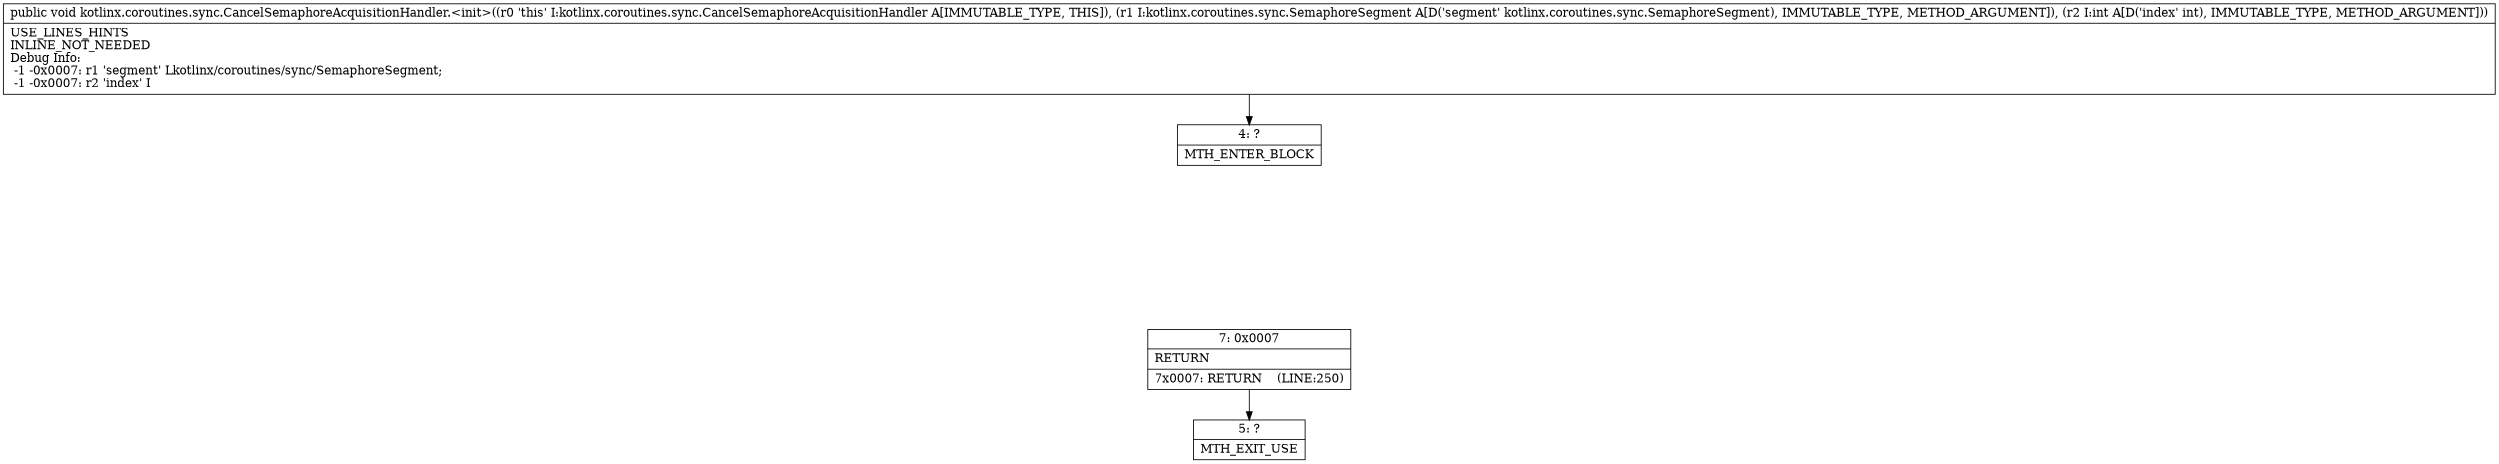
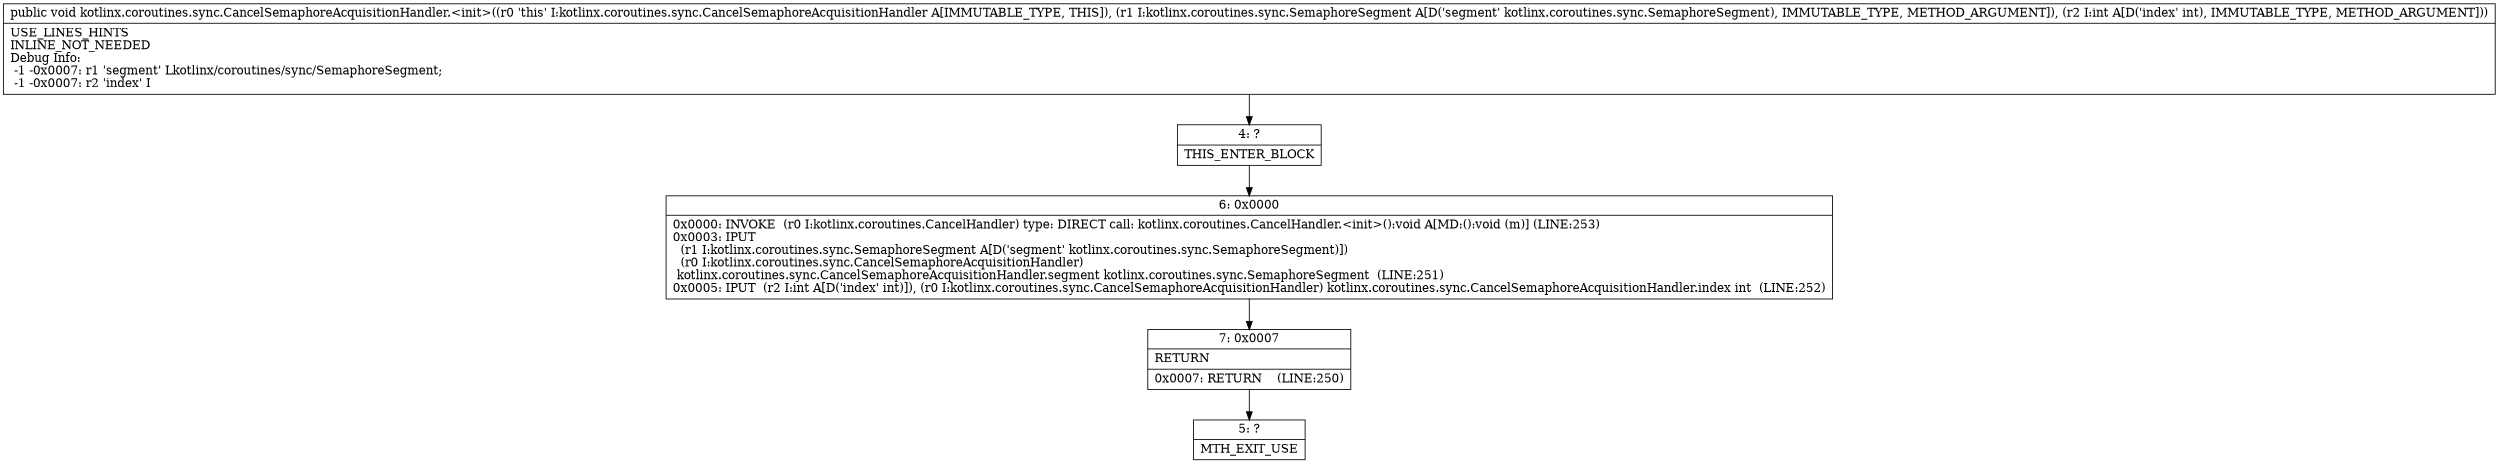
node "4: ?": text "MTH_ENTER_BLOCK" -> "THIS_ENTER_BLOCK"
node "6: 0x0000": added
node "7: 0x0007": text "7x0007: RETURN    (LINE:250)" -> "0x0007: RETURN    (LINE:250)"
